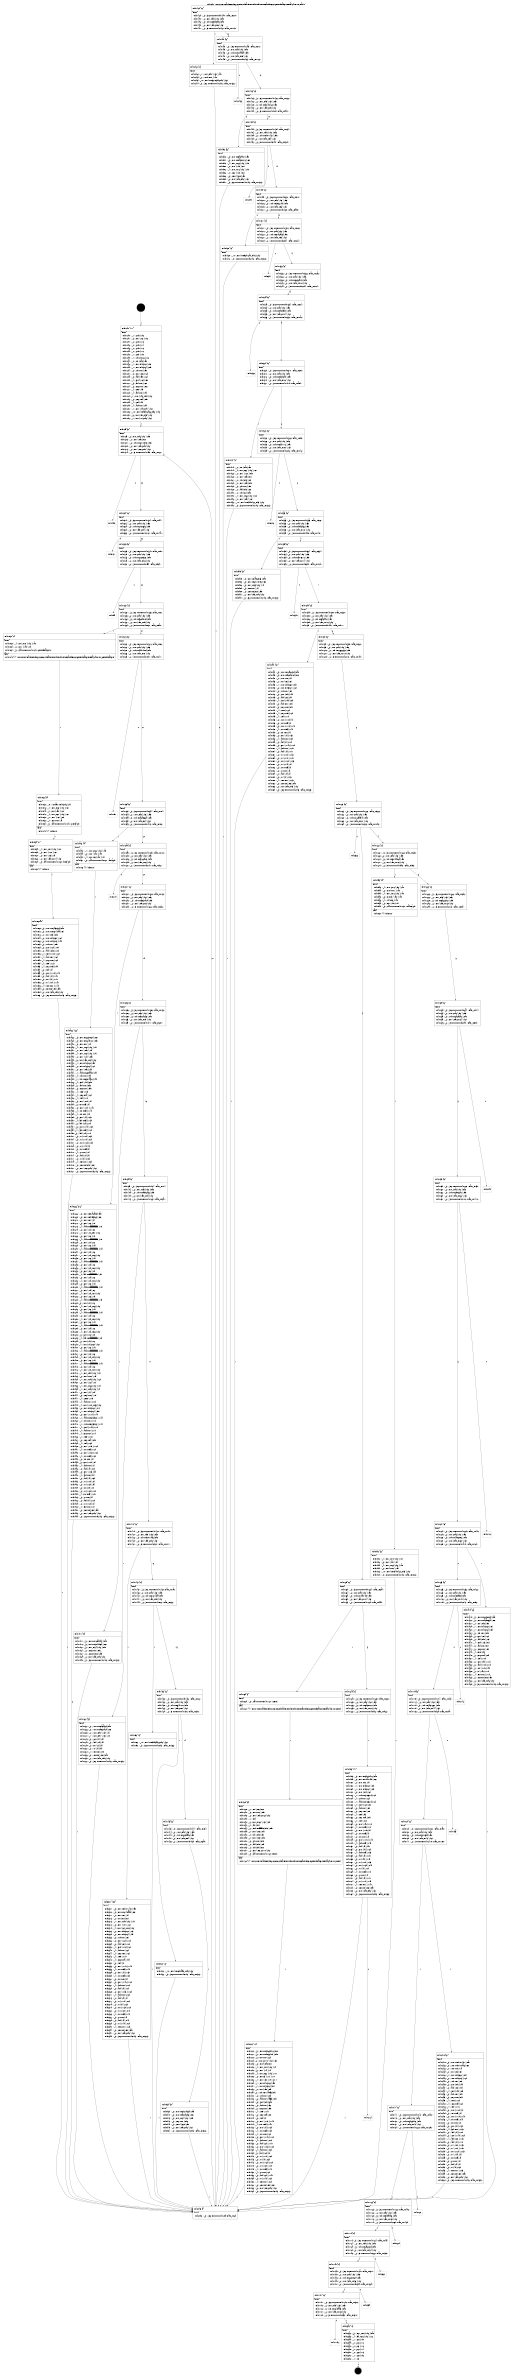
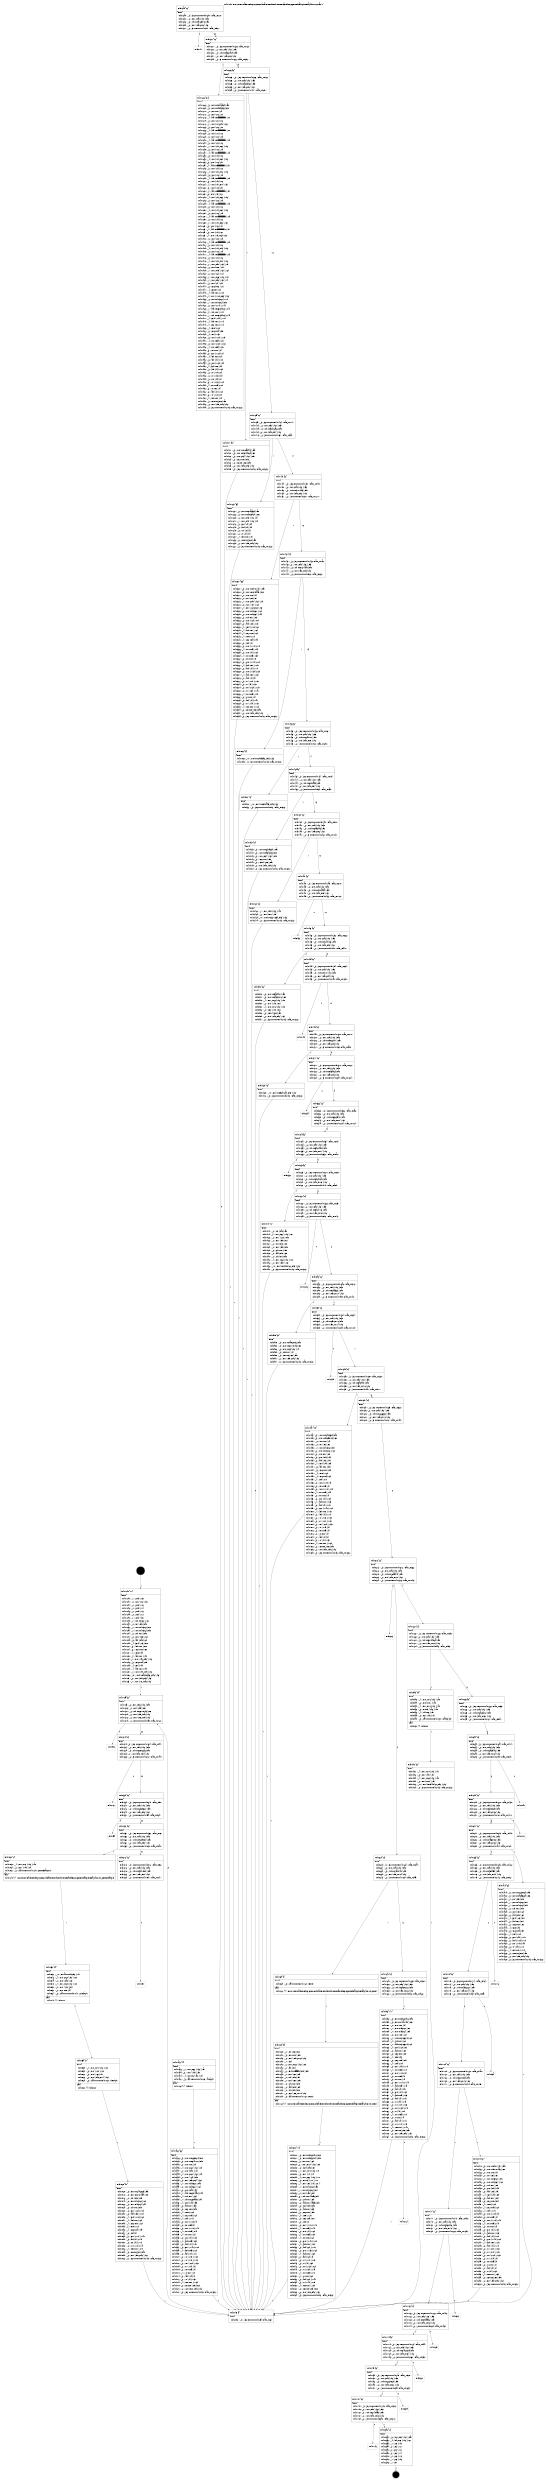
edge "0x40146f [28]" -> "0x40148b [28]": added, label "13"
node "0x40138f [28]": removed
